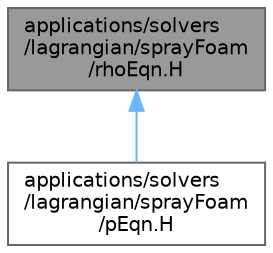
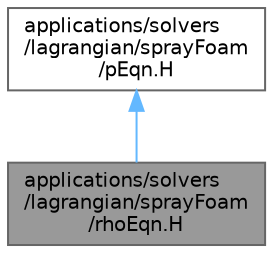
edge "applications/solvers /lagrangian/sprayFoam /pEqn.H" -> "applications/solvers /lagrangian/sprayFoam /rhoEqn.H": reversed
